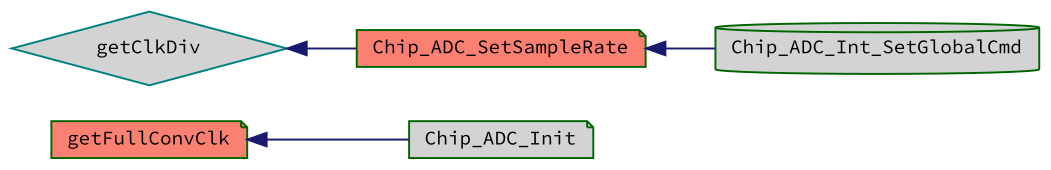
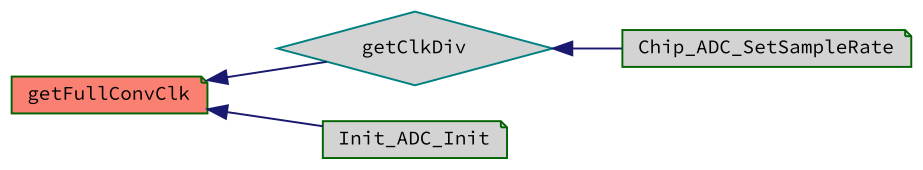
node "Chip_ADC_SetSampleRate": fillcolor salmon -> lightgrey
node "Chip_ADC_Int_SetGlobalCmd": removed
edge "getClkDiv" -> "getFullConvClk": added
node "Chip_ADC_Init": label "Chip_ADC_Init" -> "Init_ADC_Init"
